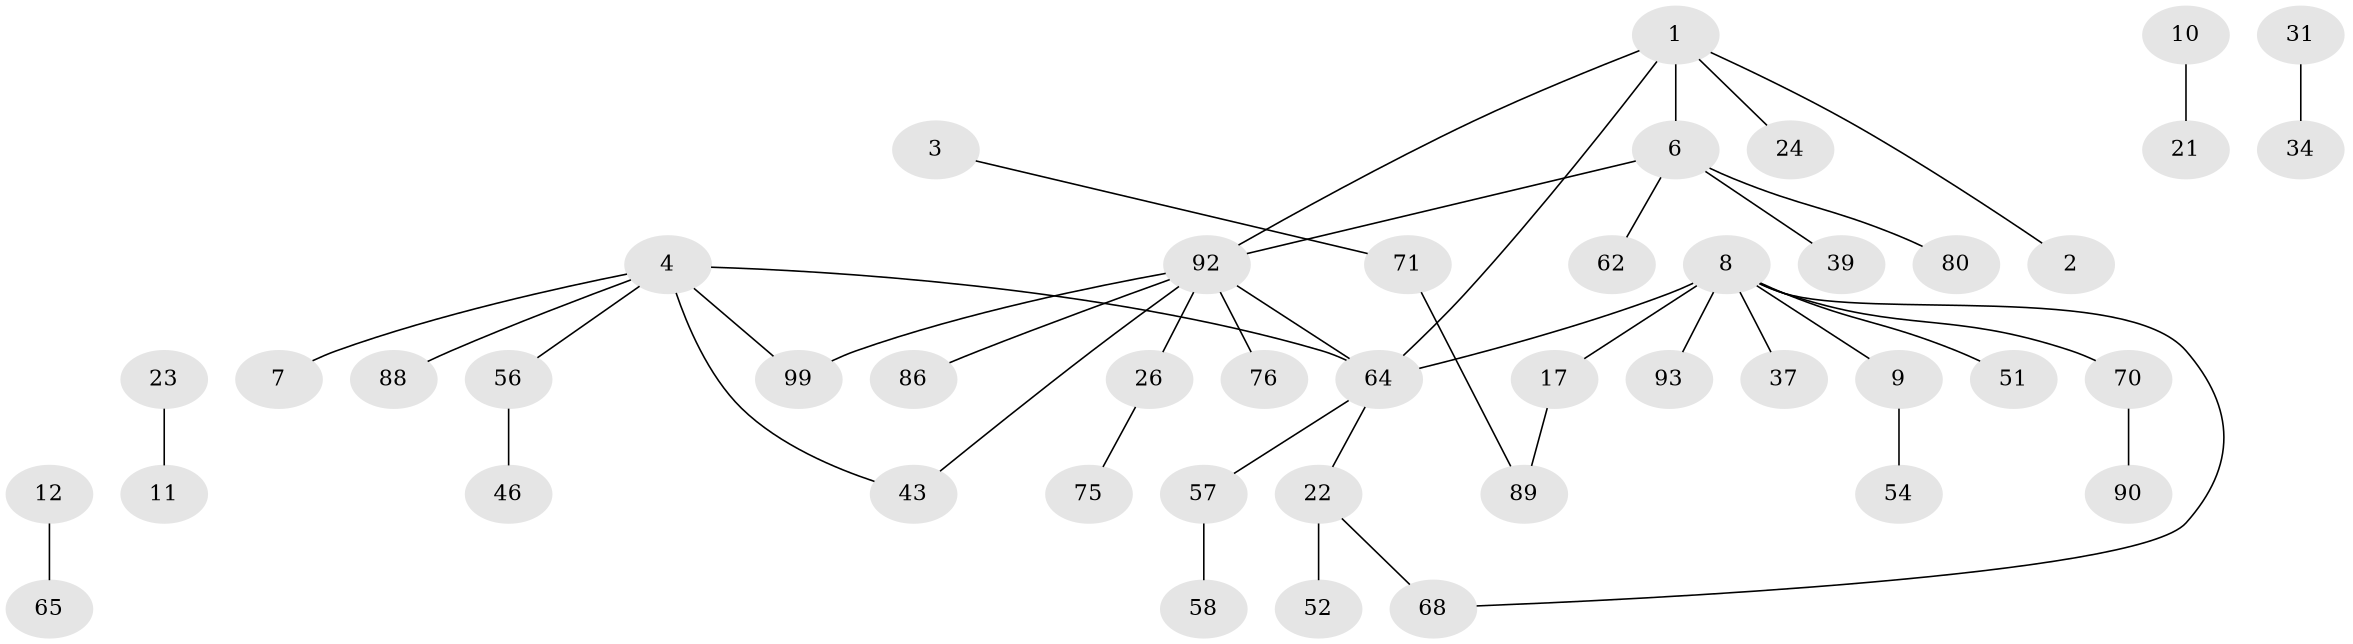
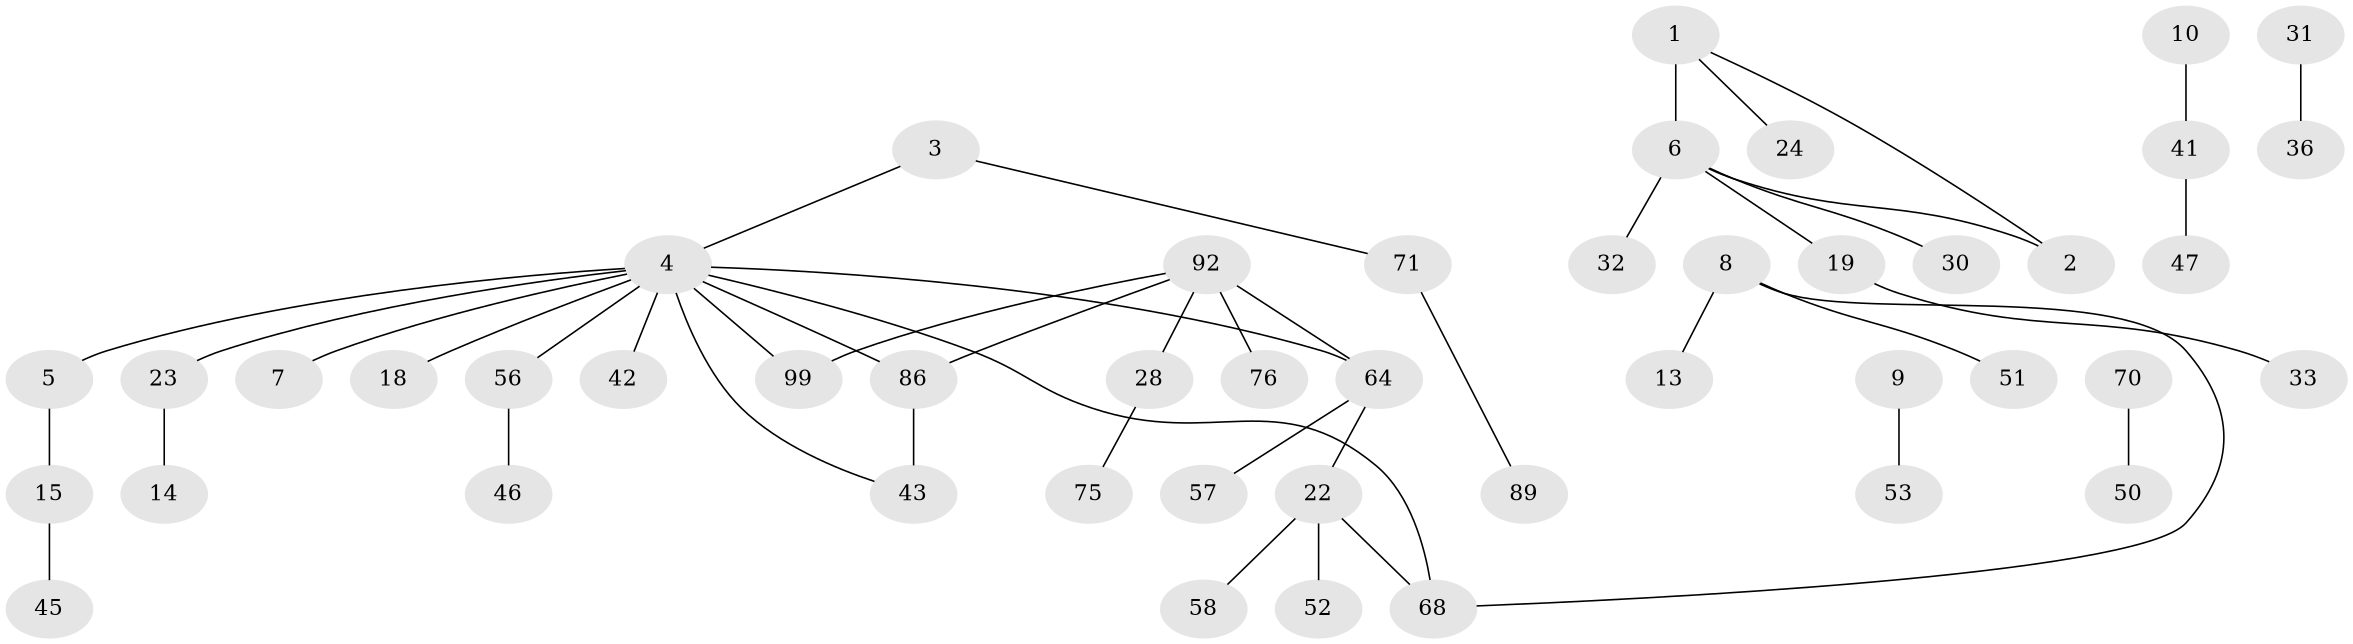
edge "1" -- "92": removed
node "21": label "21" -> "41"
node "34": label "34" -> "36"
edge "3" -- "4": added
edge "6" -- "92": now "6" -- "2"
edge "1" -- "64": removed
node "62": label "62" -> "32"
node "39": label "39" -> "19"
node "80": label "80" -> "30"
node "47": added
edge "4" -- "23": added
edge "4" -- "86": added
edge "8" -- "9": removed
edge "8" -- "70": removed
edge "8" -- "64": removed
edge "92" -- "43": now "86" -- "43"
node "5": added
node "88": label "88" -> "18"
node "42": added
node "26": label "26" -> "28"
node "17": removed
node "93": label "93" -> "13"
node "37": removed
node "33": added
edge "4" -- "68": added
node "12": label "12" -> "15"
node "11": label "11" -> "14"
node "54": label "54" -> "53"
node "90": label "90" -> "50"
edge "57" -- "58": now "22" -- "58"
node "65": label "65" -> "45"
